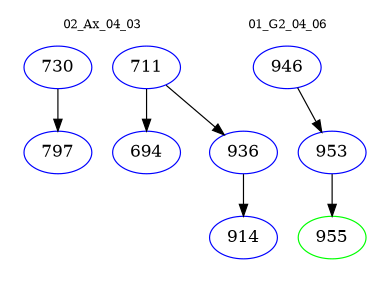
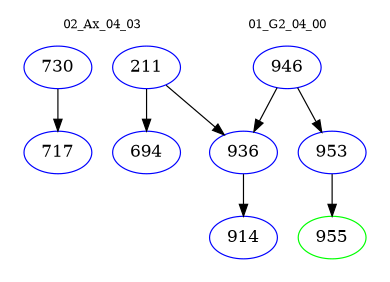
cluster "01_G2_04_06": label "01_G2_04_06" -> "01_G2_04_00"
node "711": label "711" -> "211"
edge "946" -> "936": added
node "797": label "797" -> "717"
